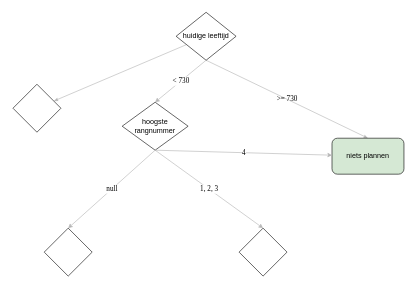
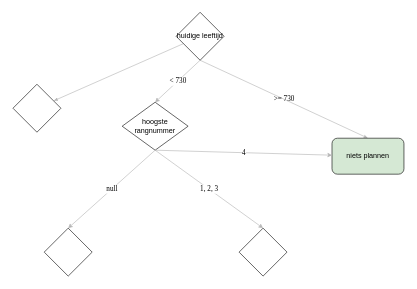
node "huidige leeftijd": size 60x48 -> 48x48
